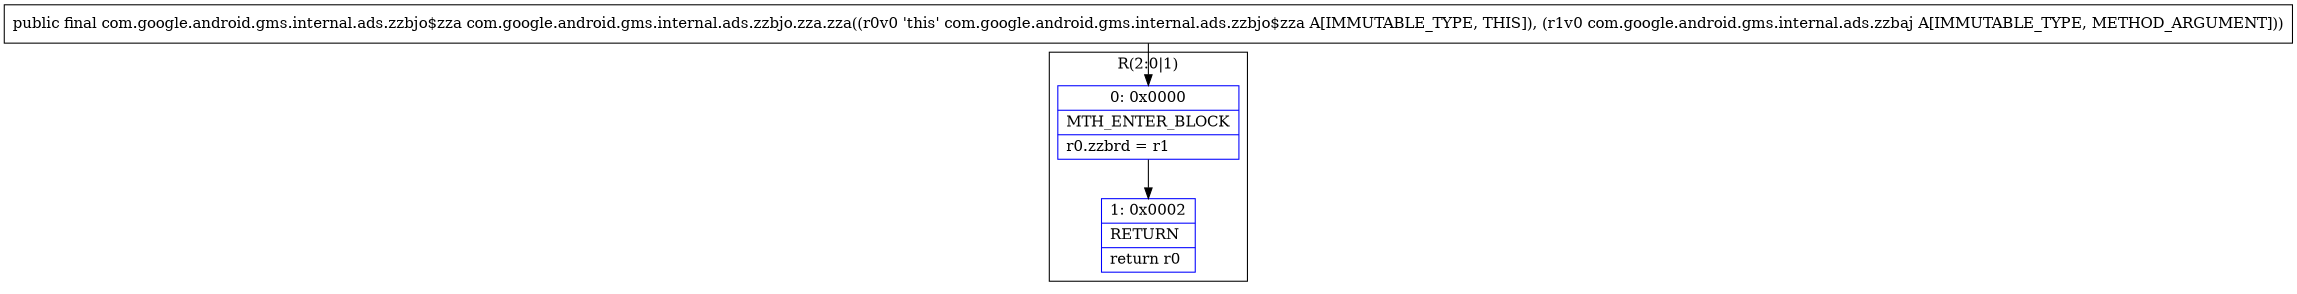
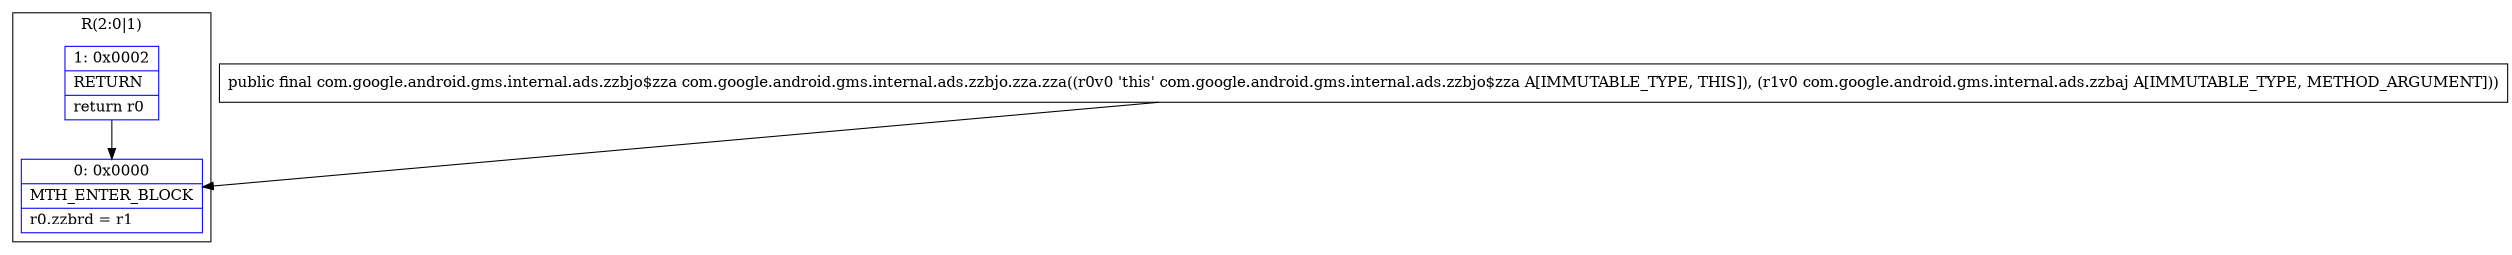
edge "0: 0x0000" -> "1: 0x0002": reversed
